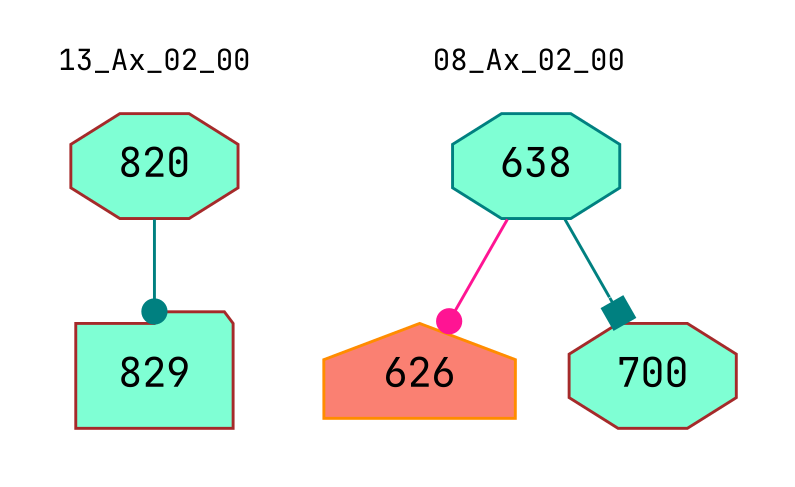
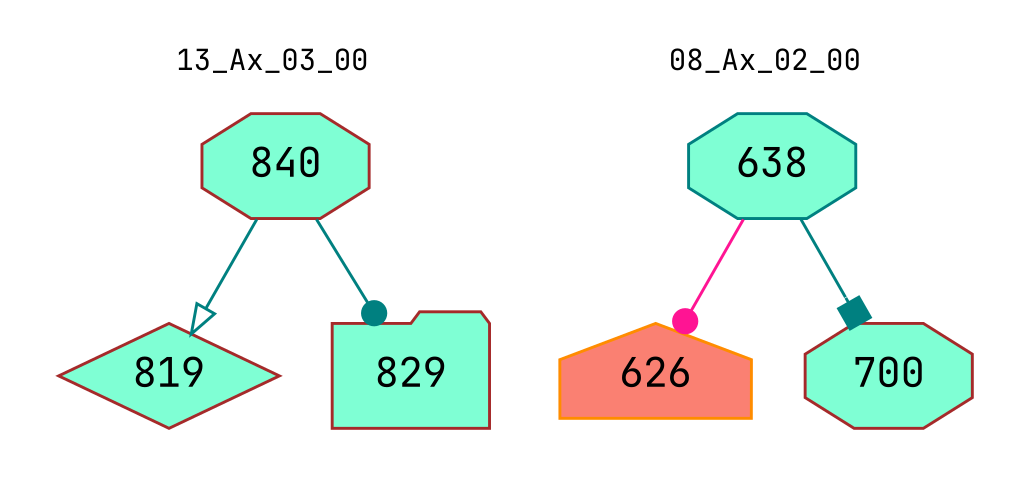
cluster "13_Ax_02_00": label "13_Ax_02_00" -> "13_Ax_03_00"
node "820": label "820" -> "840"
node "819": added
